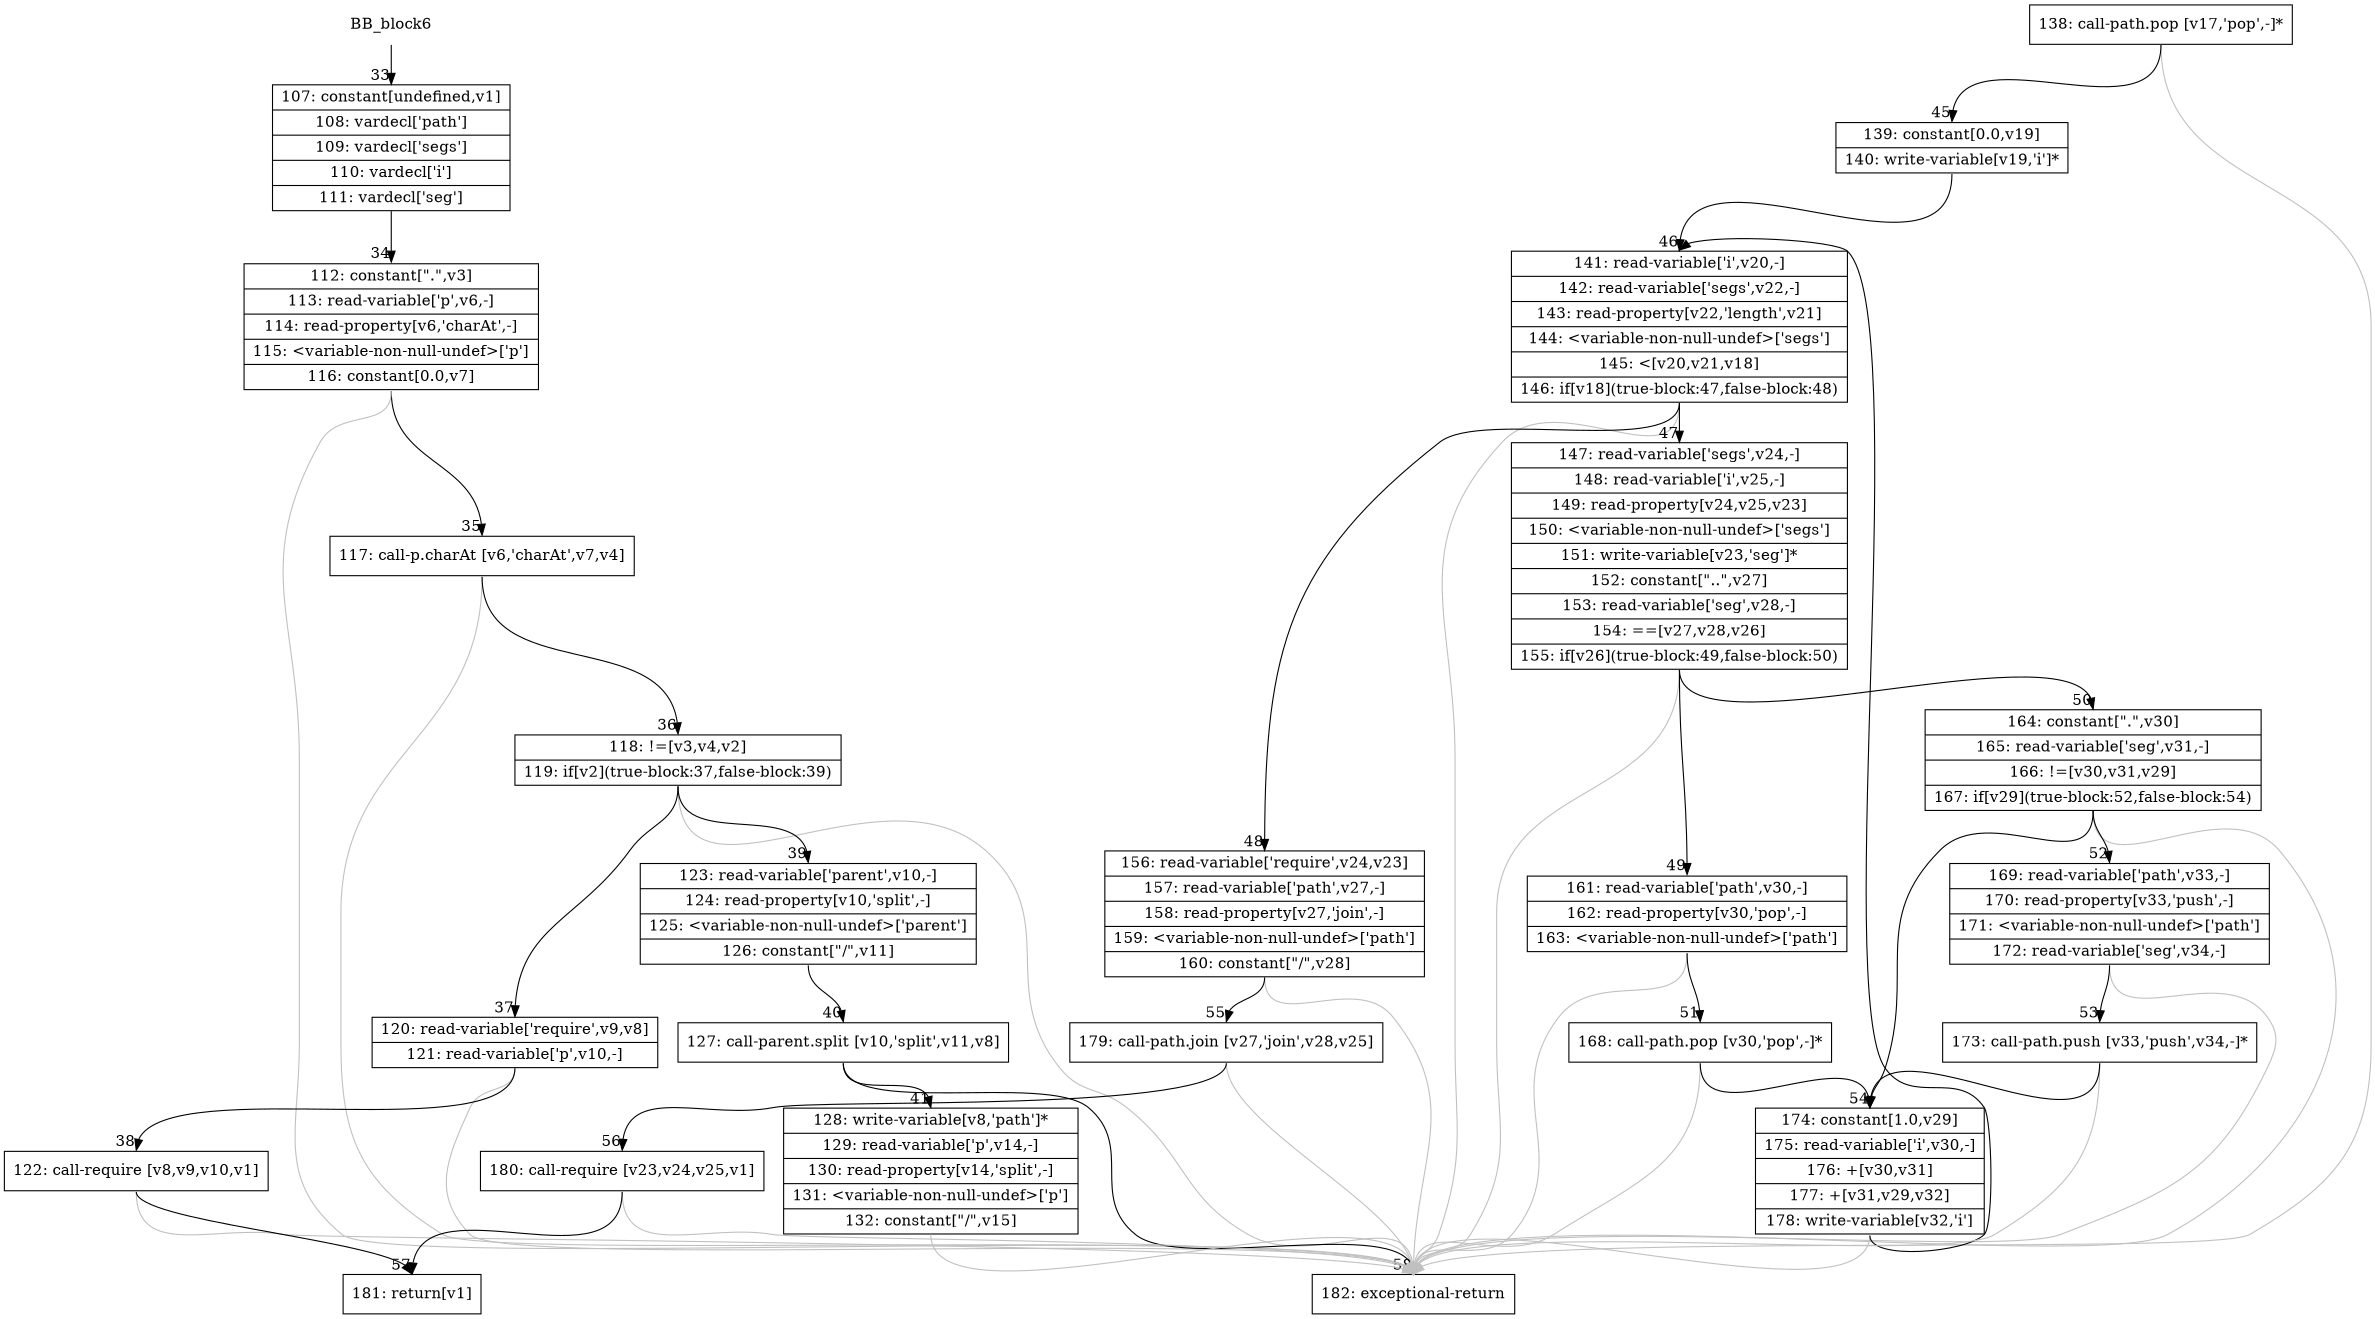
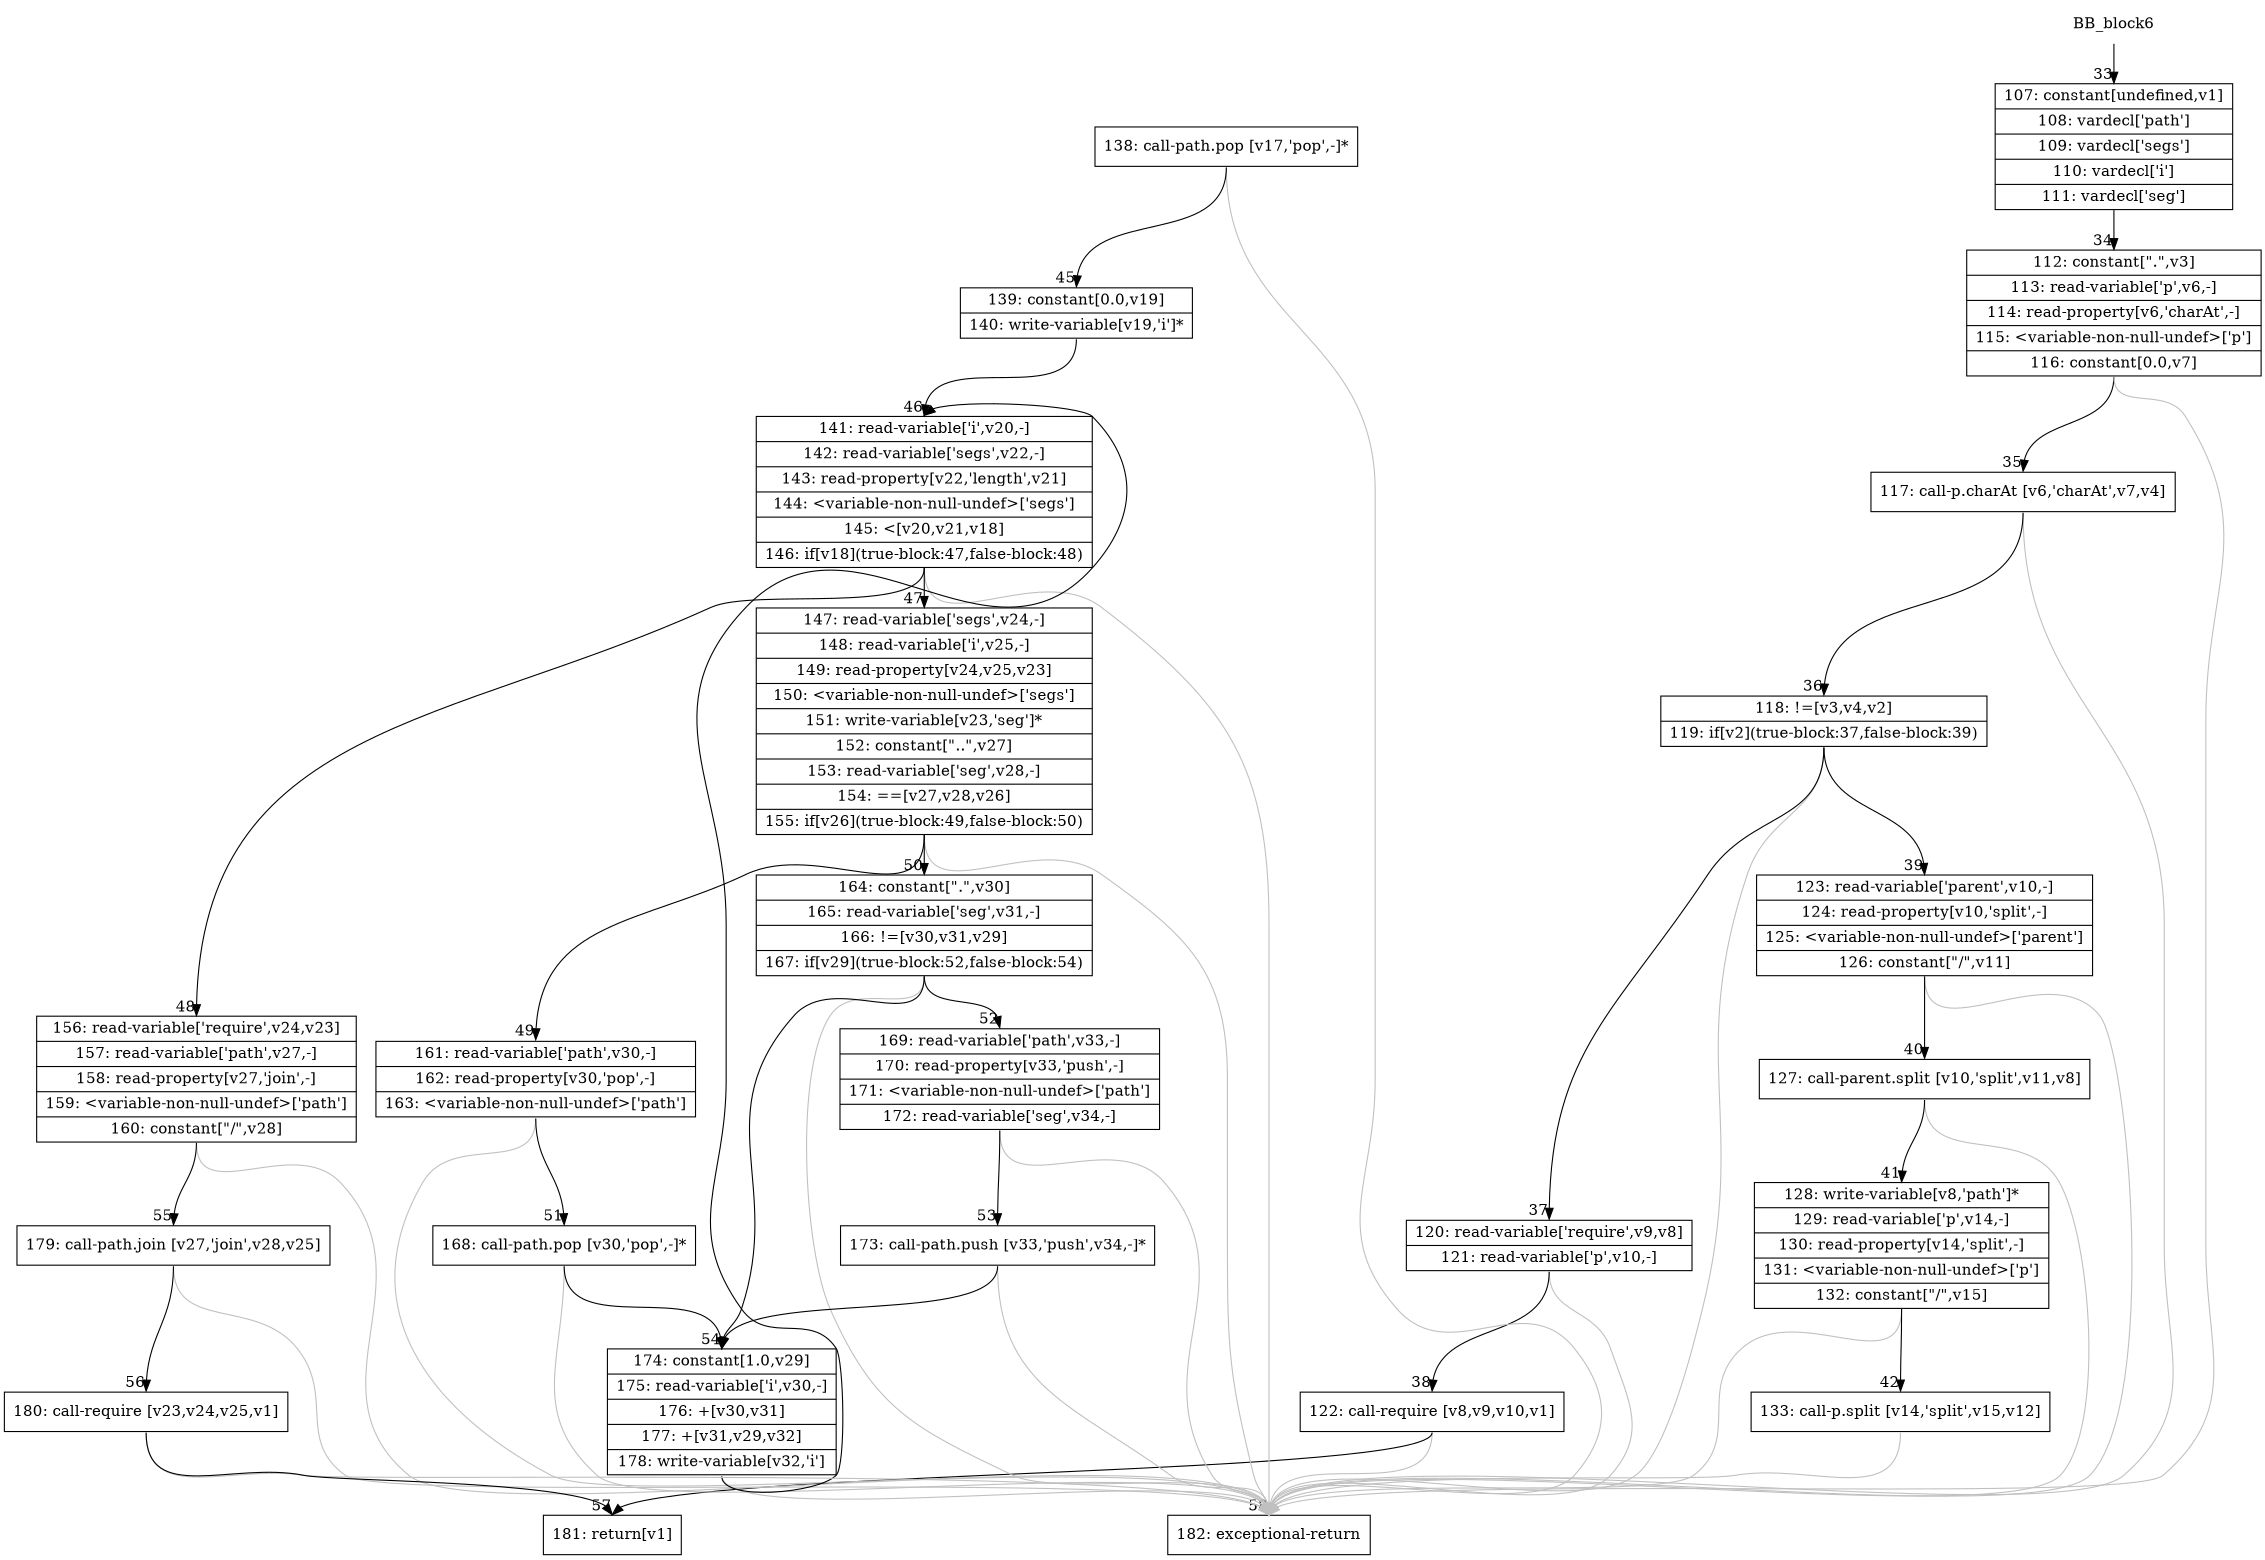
edge "127: call-parent.split [v10,'split',v11,v8]" -> "182: exceptional-return": color black -> gray
node "133: call-p.split [v14,'split',v15,v12]": added
edge "123: read-variable['parent',v10,-]" -> "182: exceptional-return": added
